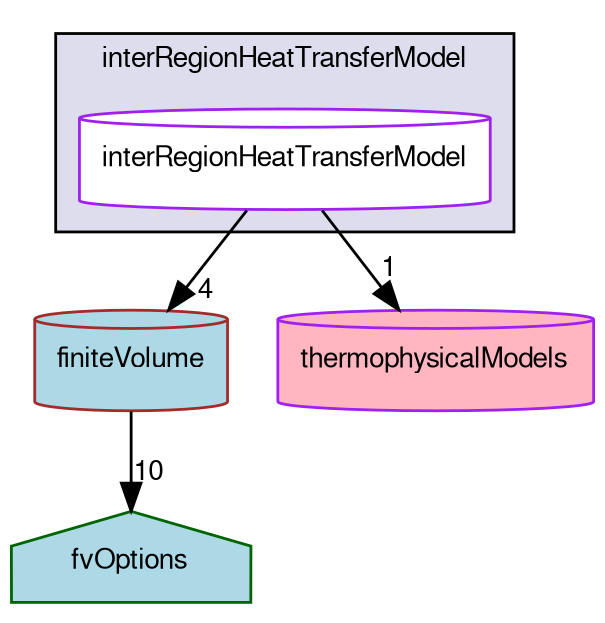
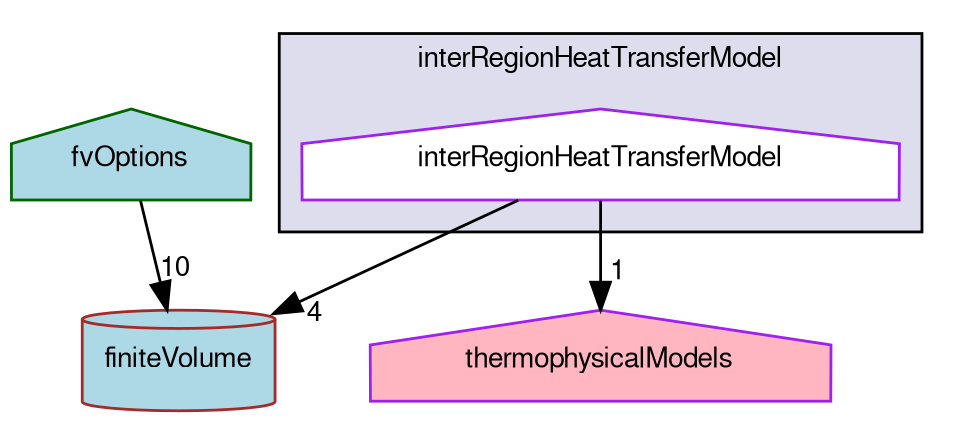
node "interRegionHeatTransferModel": shape cylinder -> house
node "thermophysicalModels": shape cylinder -> house
edge "finiteVolume" -> "fvOptions": reversed
